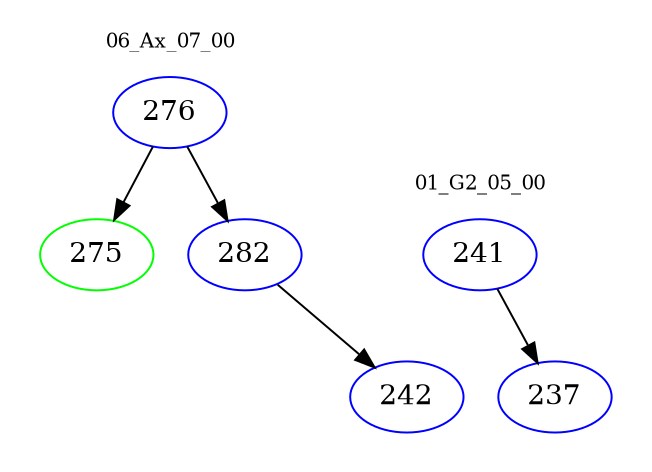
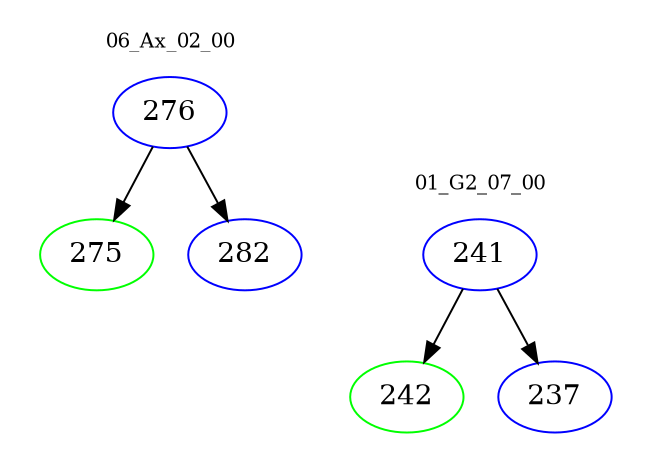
cluster "06_Ax_07_00": label "06_Ax_07_00" -> "06_Ax_02_00"
cluster "01_G2_05_00": label "01_G2_05_00" -> "01_G2_07_00"
edge "282" -> "242": now "241" -> "242"
node "242": color blue -> green
